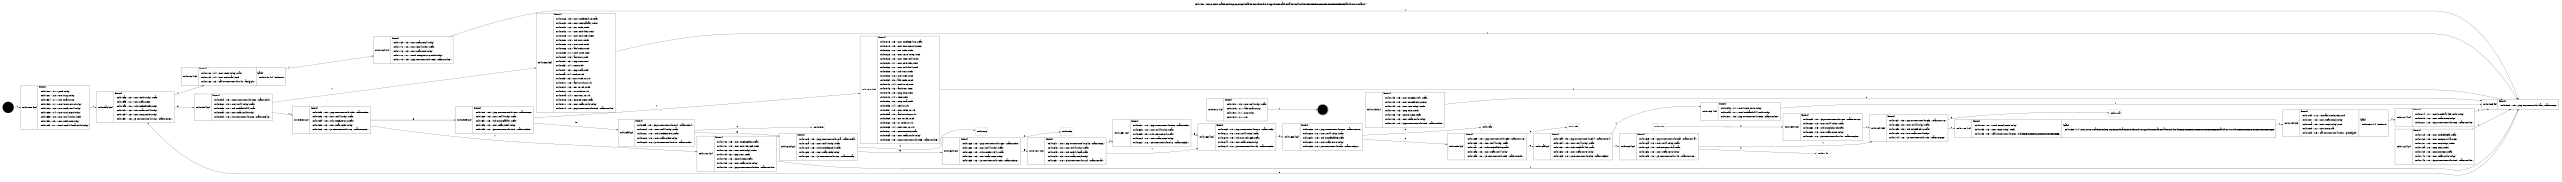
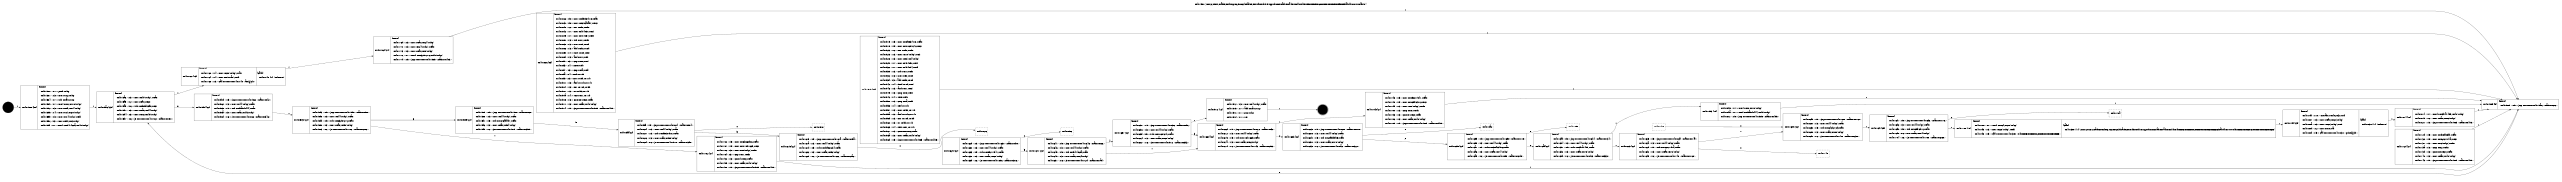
edge "0x4015bd [22]" -> "0x4018c6 [83]": removed, label "1"
edge "0x4015e9 [22]" -> "0x401919 [89]": removed, label "1"
edge "0x40166d [22]" -> "0x4017d3 [27]": added, label "1"
edge "0x401657 [22]" -> "0x401972 [12]": added, label "1"
edge "0x4016c5 [22]" -> "0x4016f1 [25]": now "0x4016c5 [22]" -> "0x4016db [22]"
edge "0x401615 [22]" -> "0x40162b [22]": removed, label "5"
